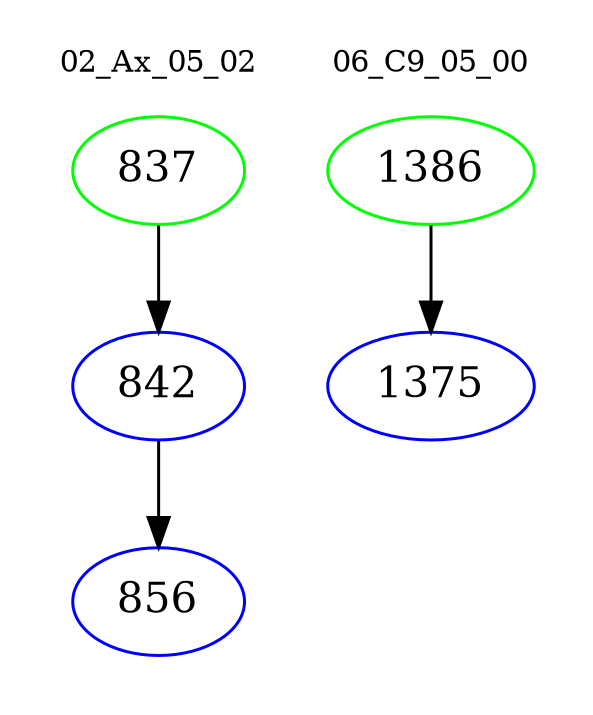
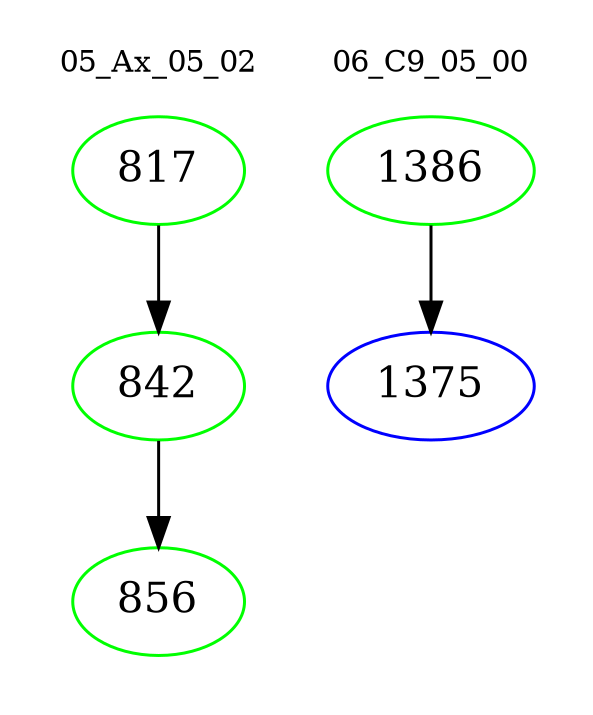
cluster "02_Ax_05_02": label "02_Ax_05_02" -> "05_Ax_05_02"
node "837": label "837" -> "817"
node "842": color blue -> green
node "856": color blue -> green
